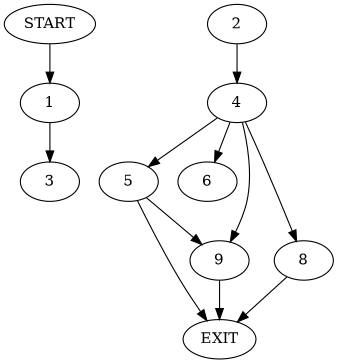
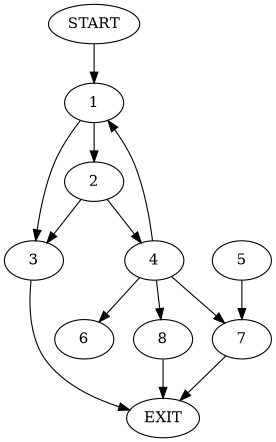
edge "1" -> "2": added
edge "4" -> "5": now "4" -> "1"
edge "2" -> "3": added
edge "5" -> "EXIT": now "3" -> "EXIT"
node "9": label "9" -> "7"
